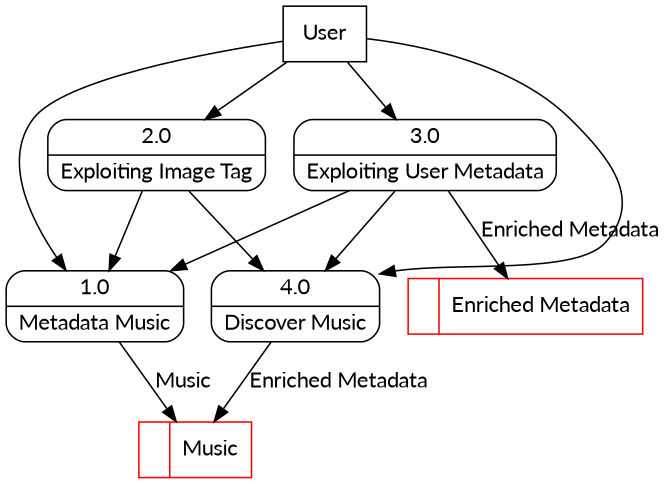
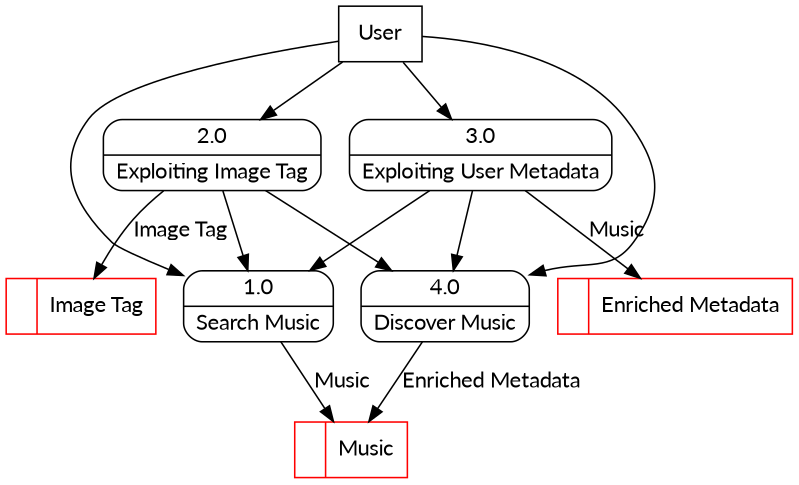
edge "3.0" -> "Enriched Metadata": label "Enriched Metadata" -> "Music"
node "Image Tag": added
node "1.0": text "Metadata Music" -> "Search Music"
